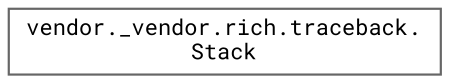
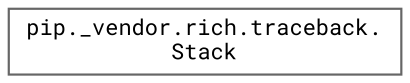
node "vendor._vendor.rich.traceback. Stack": label "vendor._vendor.rich.traceback. Stack" -> "pip._vendor.rich.traceback. Stack"
